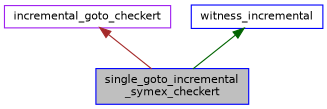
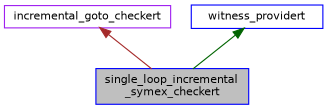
node "witness_incremental": label "witness_incremental" -> "witness_providert"
node "single_goto_incremental _symex_checkert": label "single_goto_incremental _symex_checkert" -> "single_loop_incremental _symex_checkert"
